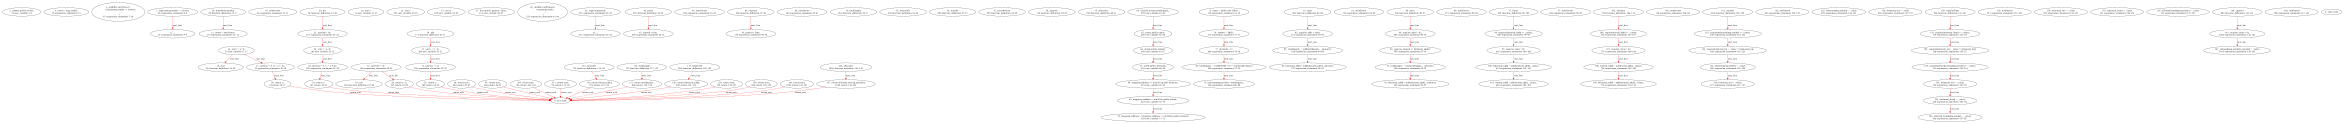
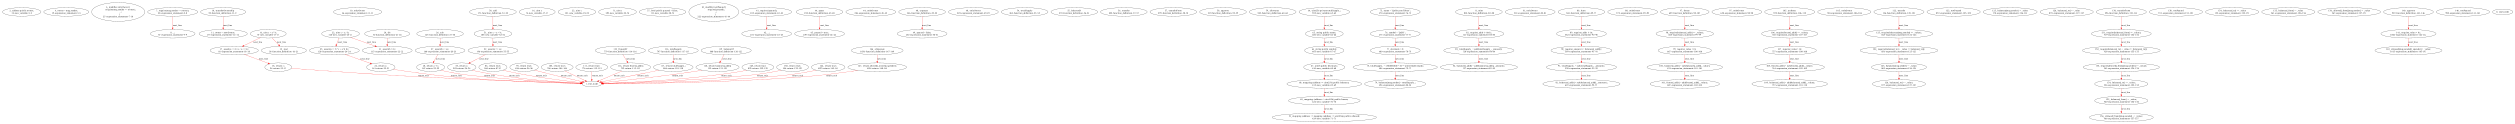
edge "21_ assert(b > 0); 113-expression_statement-22-22" -> "22_ uint c = a / b; 120-new_variable-23-23": reversed
edge "27_ assert(b <= a); 160-expression_statement-28-28" -> "26_ sub 143-function_definition-27-30": reversed
